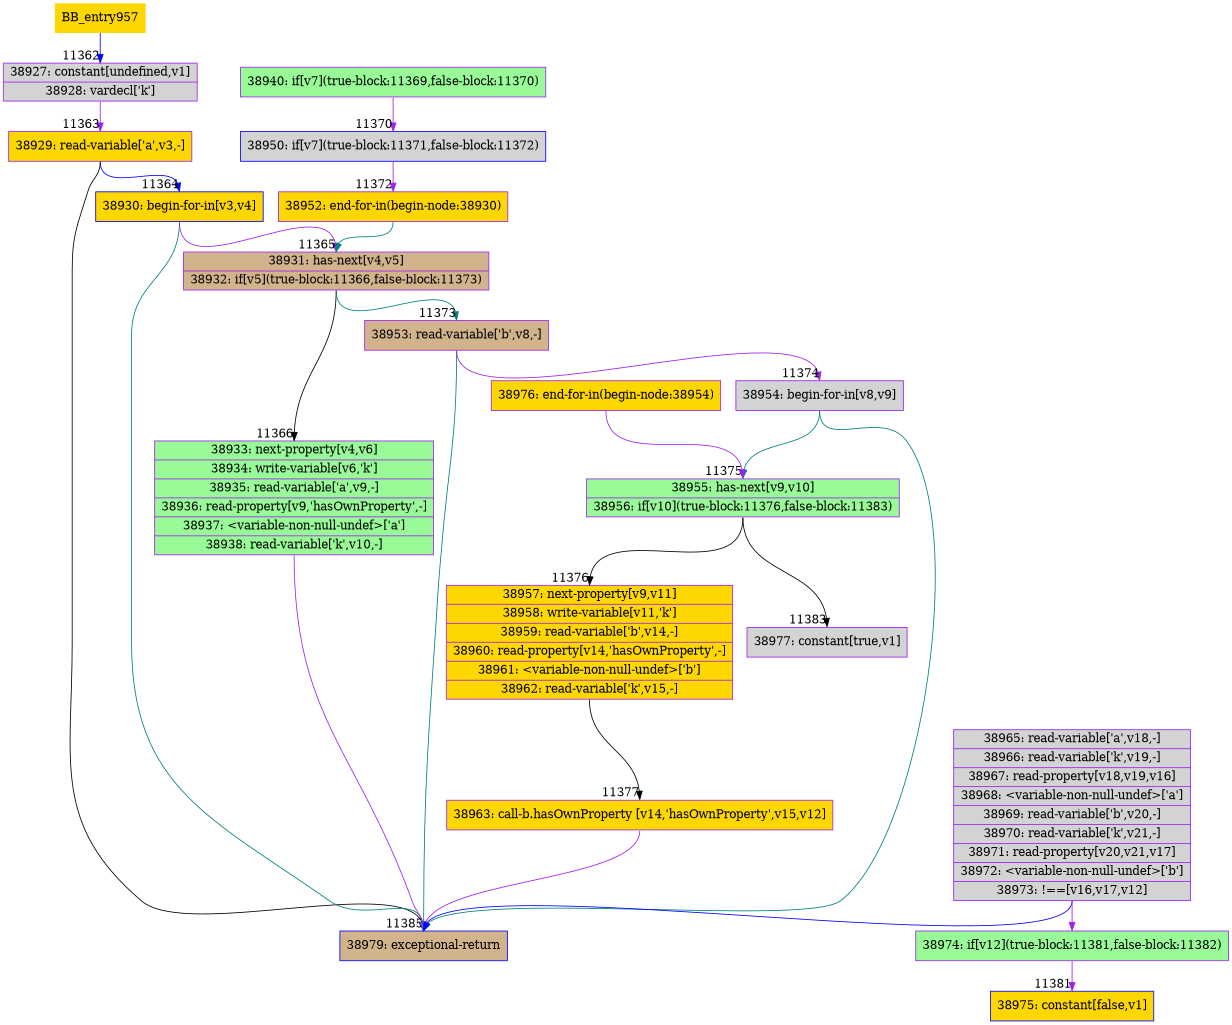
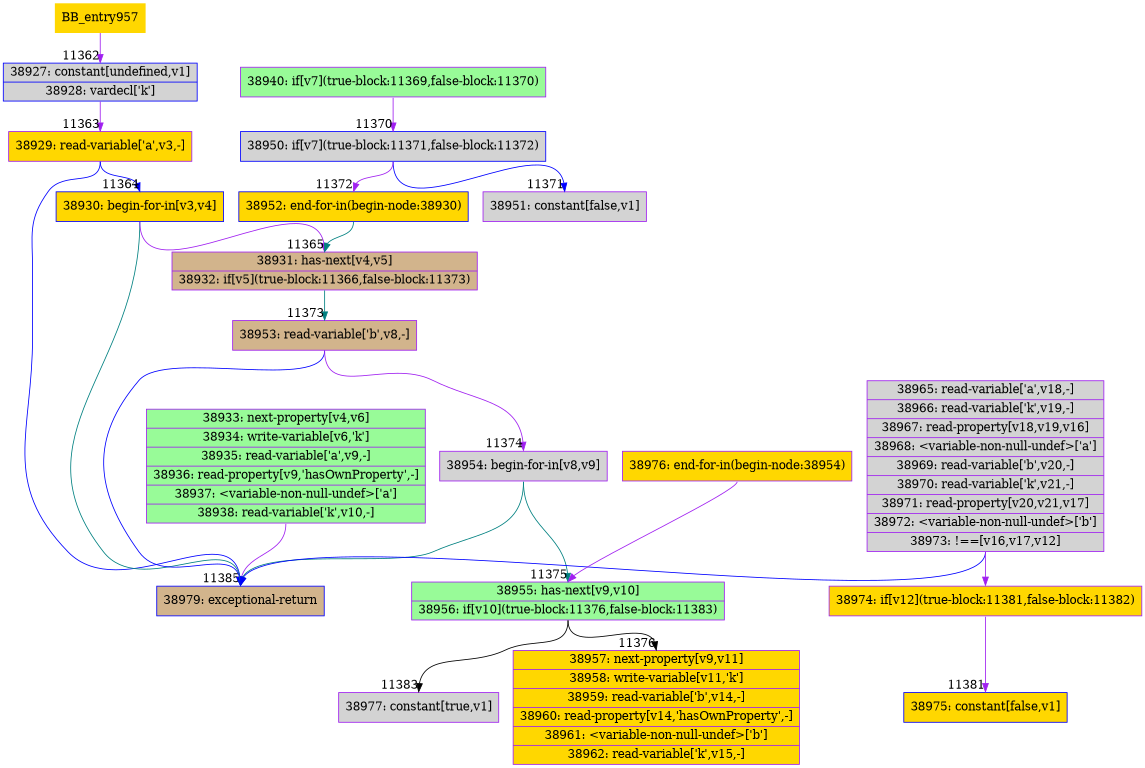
edge "BB_entry957" -> "38927: constant[undefined,v1]": color blue -> purple
node "38927: constant[undefined,v1]": color purple -> blue
node "38952: end-for-in(begin-node:38930)": color purple -> blue
node "38951: constant[false,v1]": added
edge "38931: has-next[v4,v5]" -> "38933: next-property[v4,v6]": removed
edge "38953: read-variable['b',v8,-]" -> "38979: exceptional-return": color teal -> blue
edge "38929: read-variable['a',v3,-]" -> "38979: exceptional-return": color black -> blue
node "38963: call-b.hasOwnProperty [v14,'hasOwnProperty',v15,v12]": removed
node "38974: if[v12](true-block:11381,false-block:11382)": fillcolor palegreen -> gold
